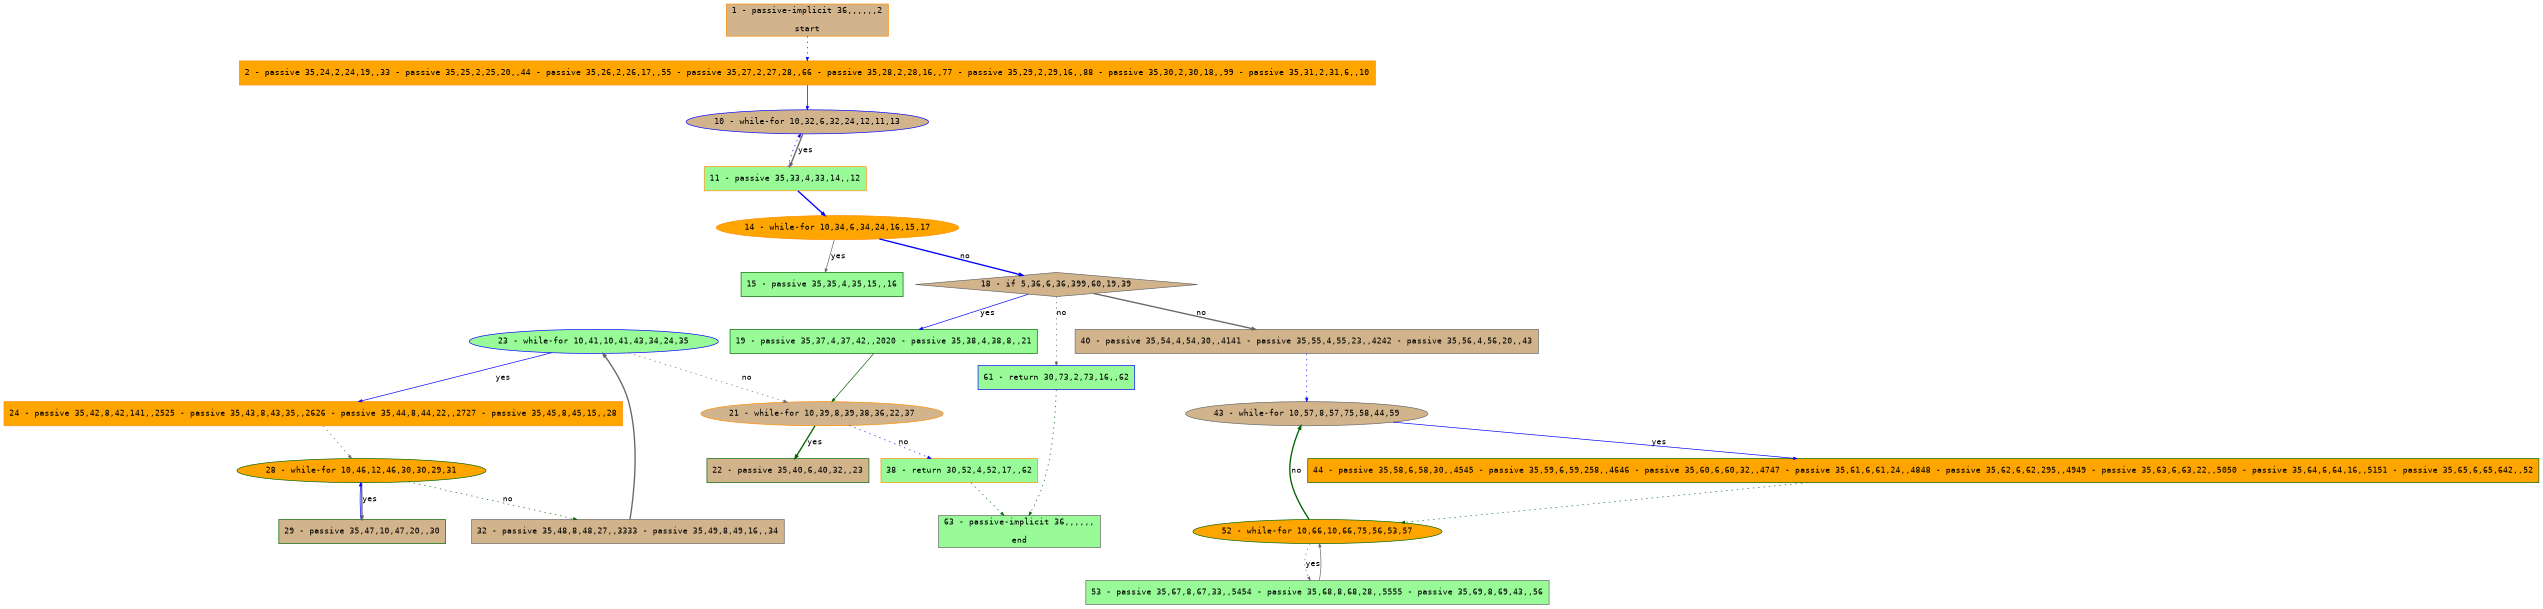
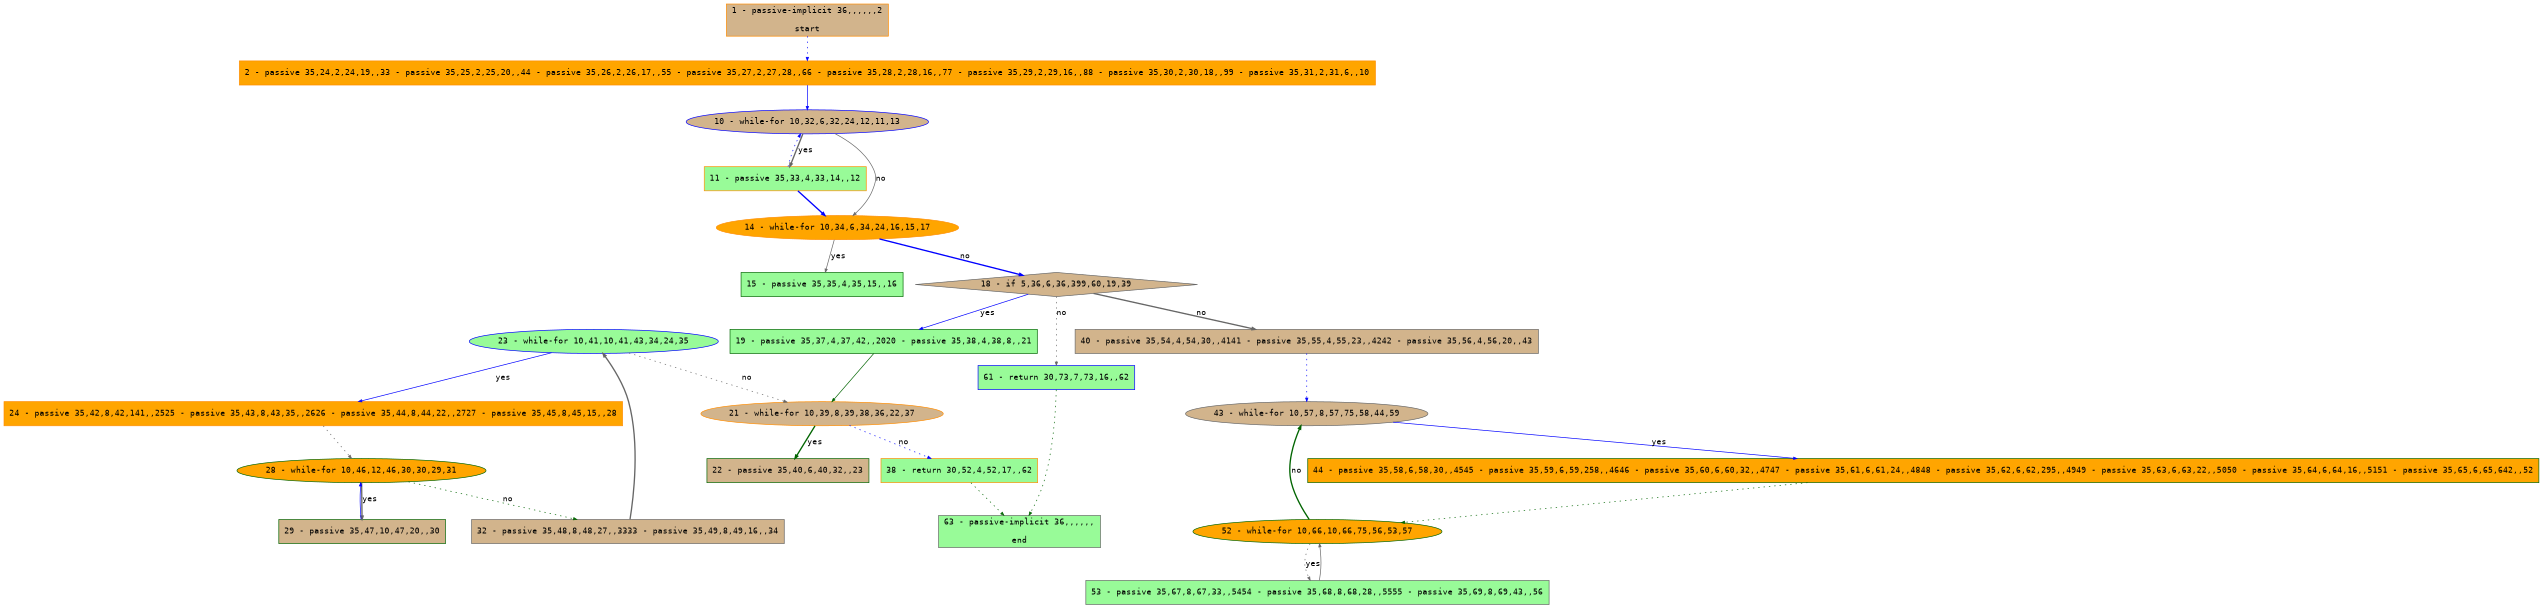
edge "10 - while-for 10,32,6,32,24,12,11,13" -> "14 - while-for 10,34,6,34,24,16,15,17": added, label "no"
node "61 - return 30,73,2,73,16,,62": label "61 - return 30,73,2,73,16,,62" -> "61 - return 30,73,7,73,16,,62"
